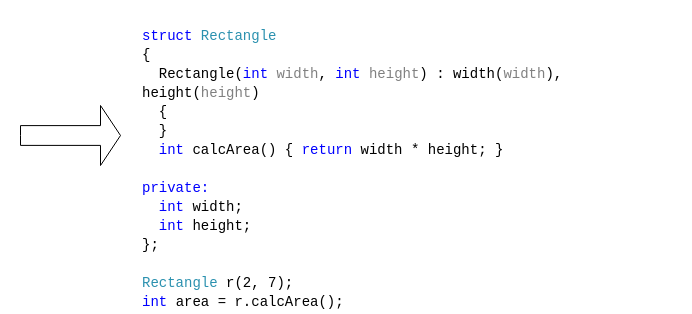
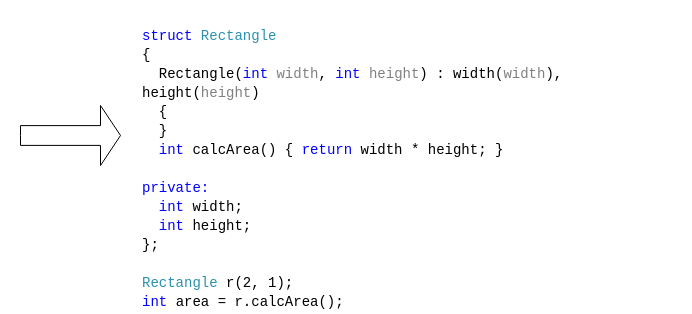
node "struct Rectangle { Rectangle(int width, int height) : width(width), height(height) { } int calcArea() { return width * height; } private: int width; int height; }; Rectangle r(2, 7); int area = r.calcArea();": label "struct Rectangle { Rectangle(int width, int height) : width(width), height(height) { } int calcArea() { return width * height; } private: int width; int height; }; Rectangle r(2, 7); int area = r.calcArea();" -> "struct Rectangle { Rectangle(int width, int height) : width(width), height(height) { } int calcArea() { return width * height; } private: int width; int height; }; Rectangle r(2, 1); int area = r.calcArea();"
